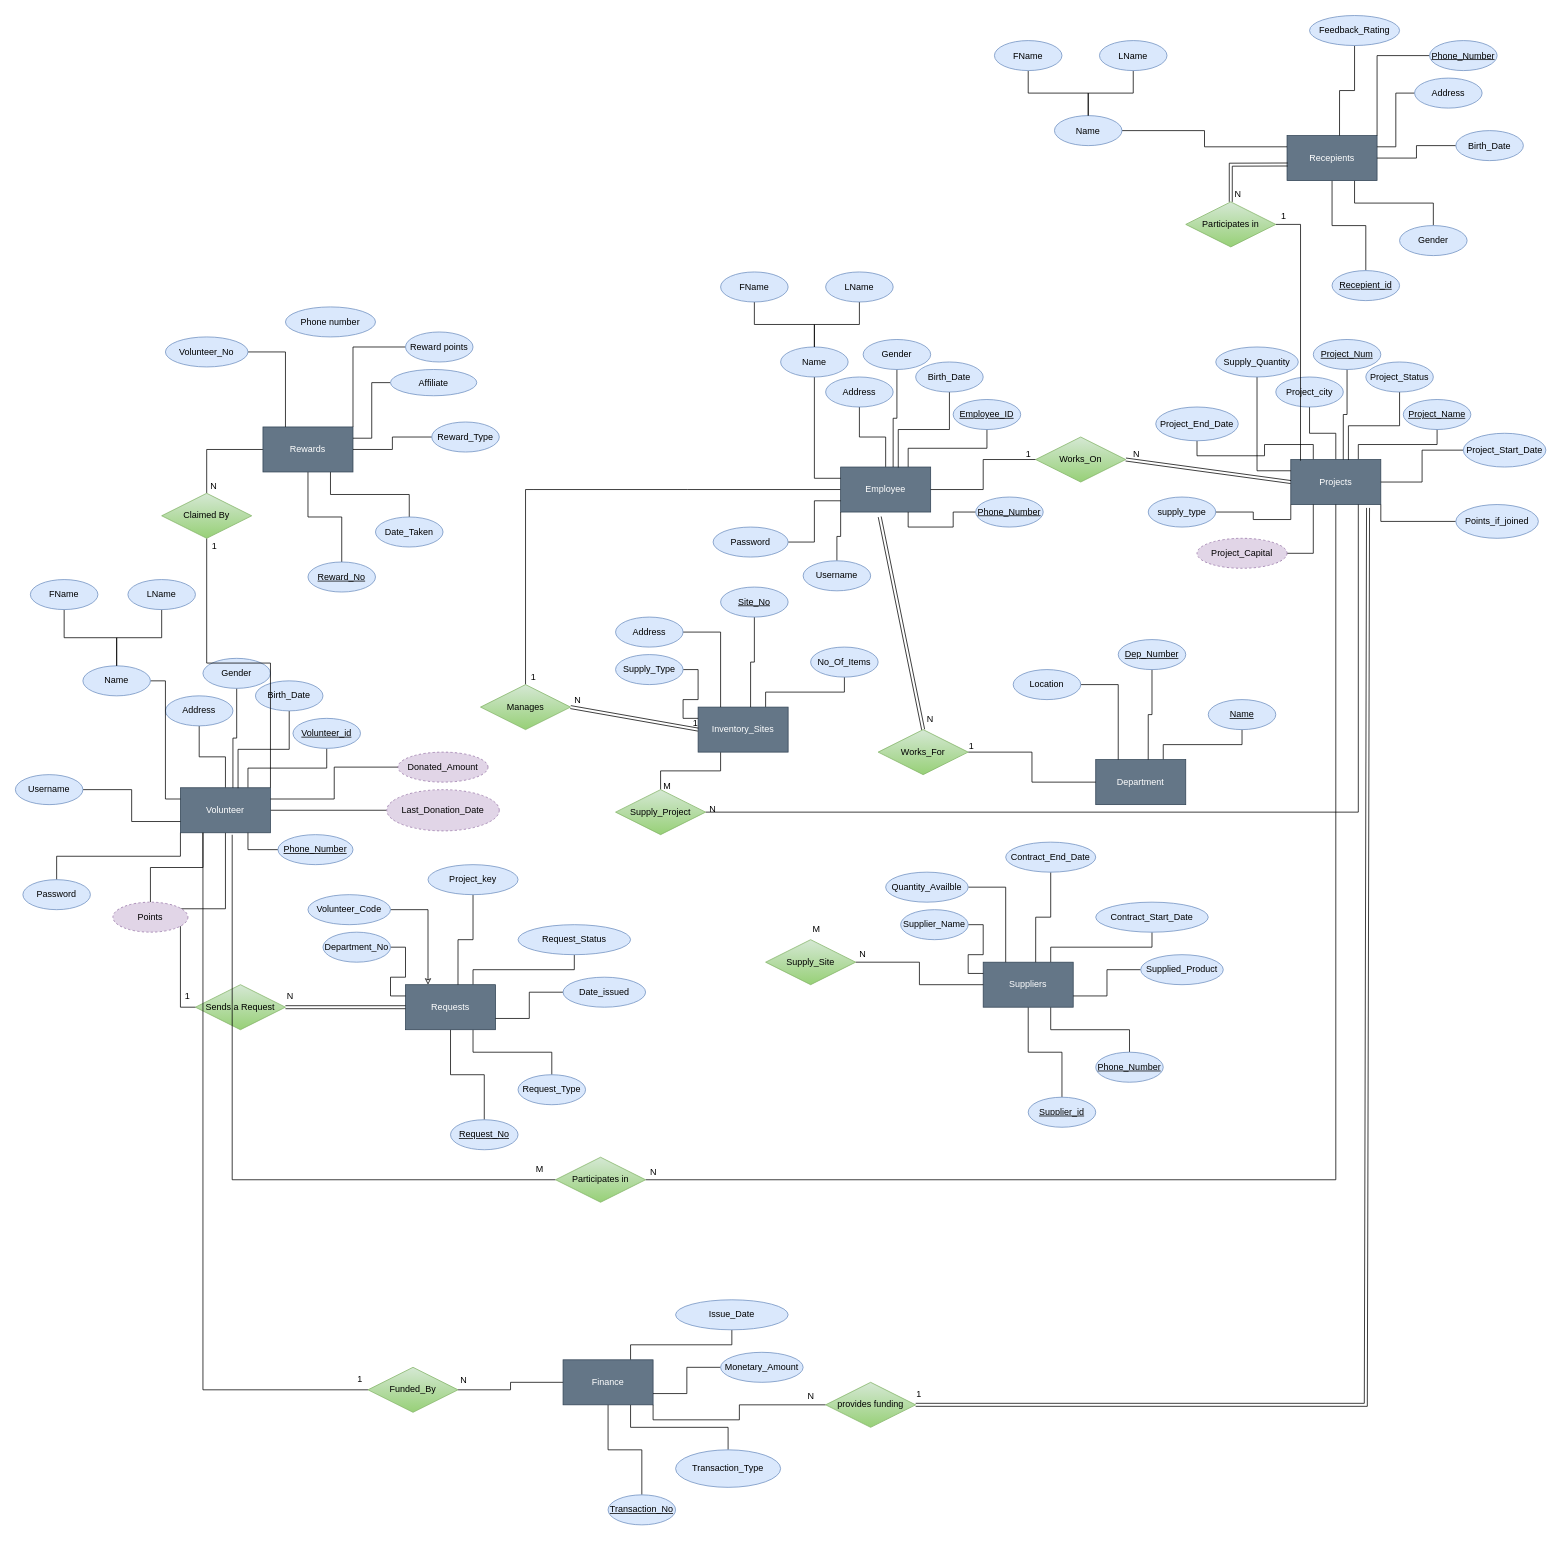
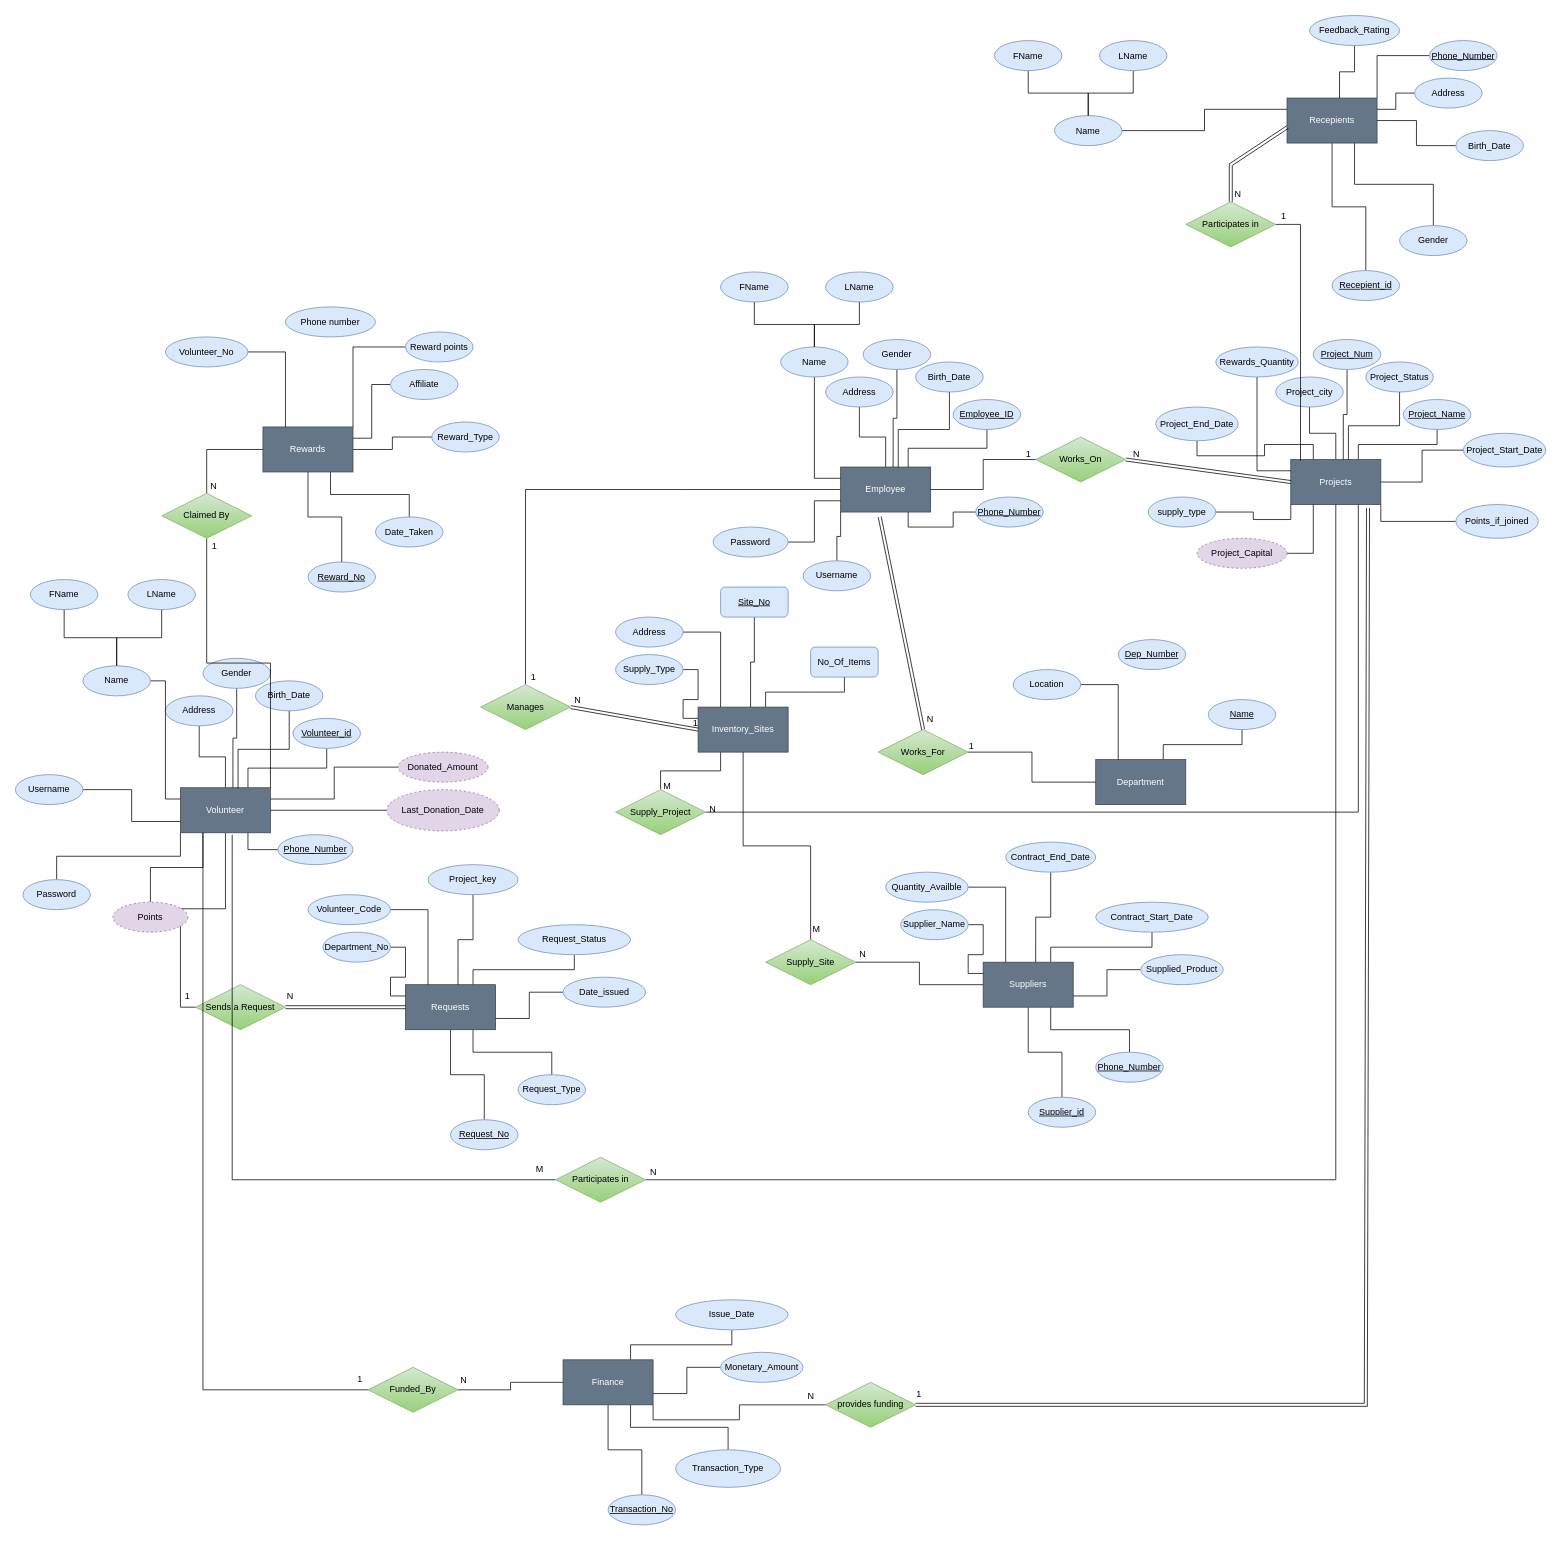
node "Recepients": moved (1332, 158) -> (1332, 121)
node "Supply_Quantity": label "Supply_Quantity" -> "Rewards_Quantity"
node "Affiliate": size 86x26 -> 68x30
node "Site_No": shape ellipse -> rounded rectangle
node "No_Of_Items": shape ellipse -> rounded rectangle
edge "Dep_Number" -- "Department": removed
edge "Inventory_Sites" -- "Supply_Site": added
edge "Volunteer_Code" -> "Requests": arrowhead classic -> none
